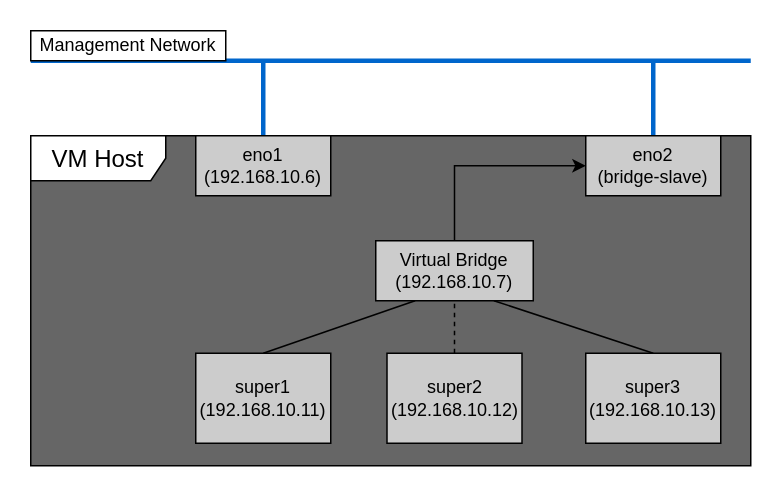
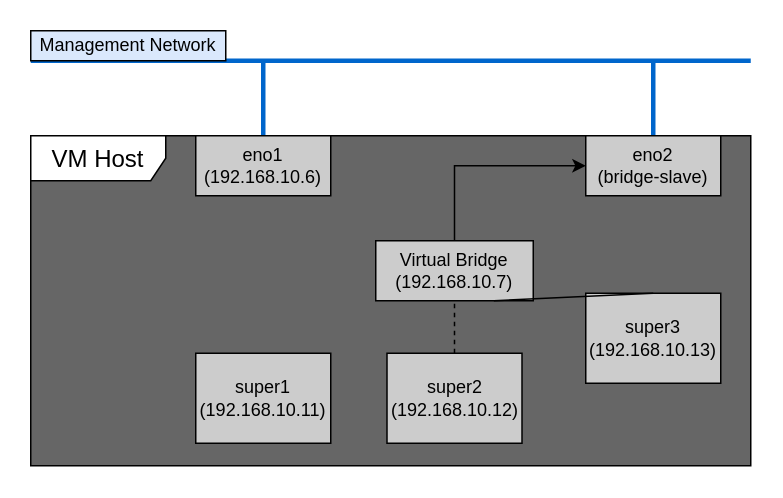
node "Management Network": fillcolor #ffffff -> #dae8fc
edge "Virtual Bridge (192.168.10.7)" -- "super1 (192.168.10.11)": removed
node "super3 (192.168.10.13)": moved (653, 398) -> (653, 338)
